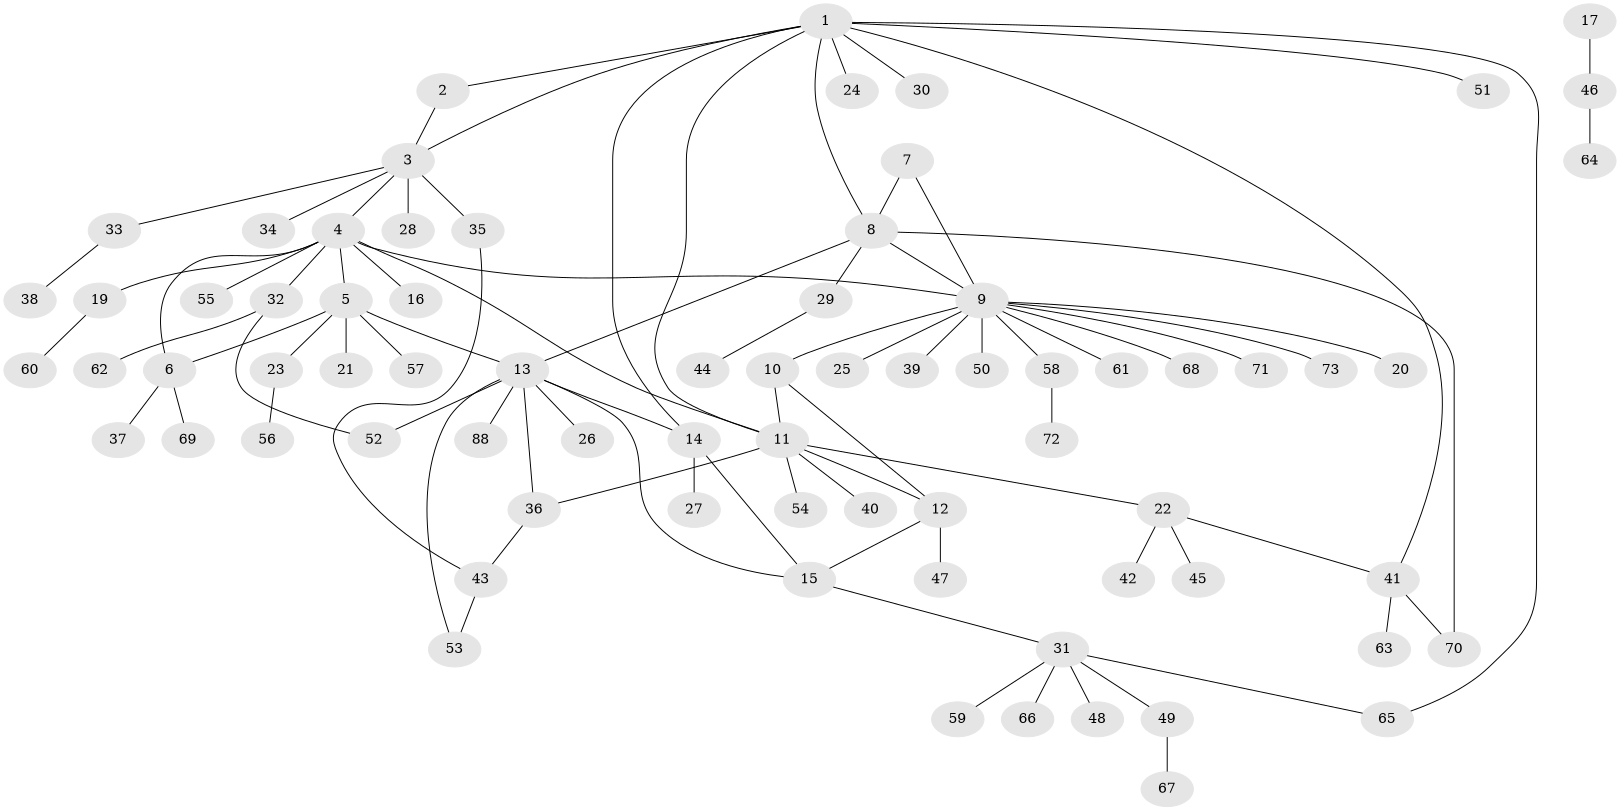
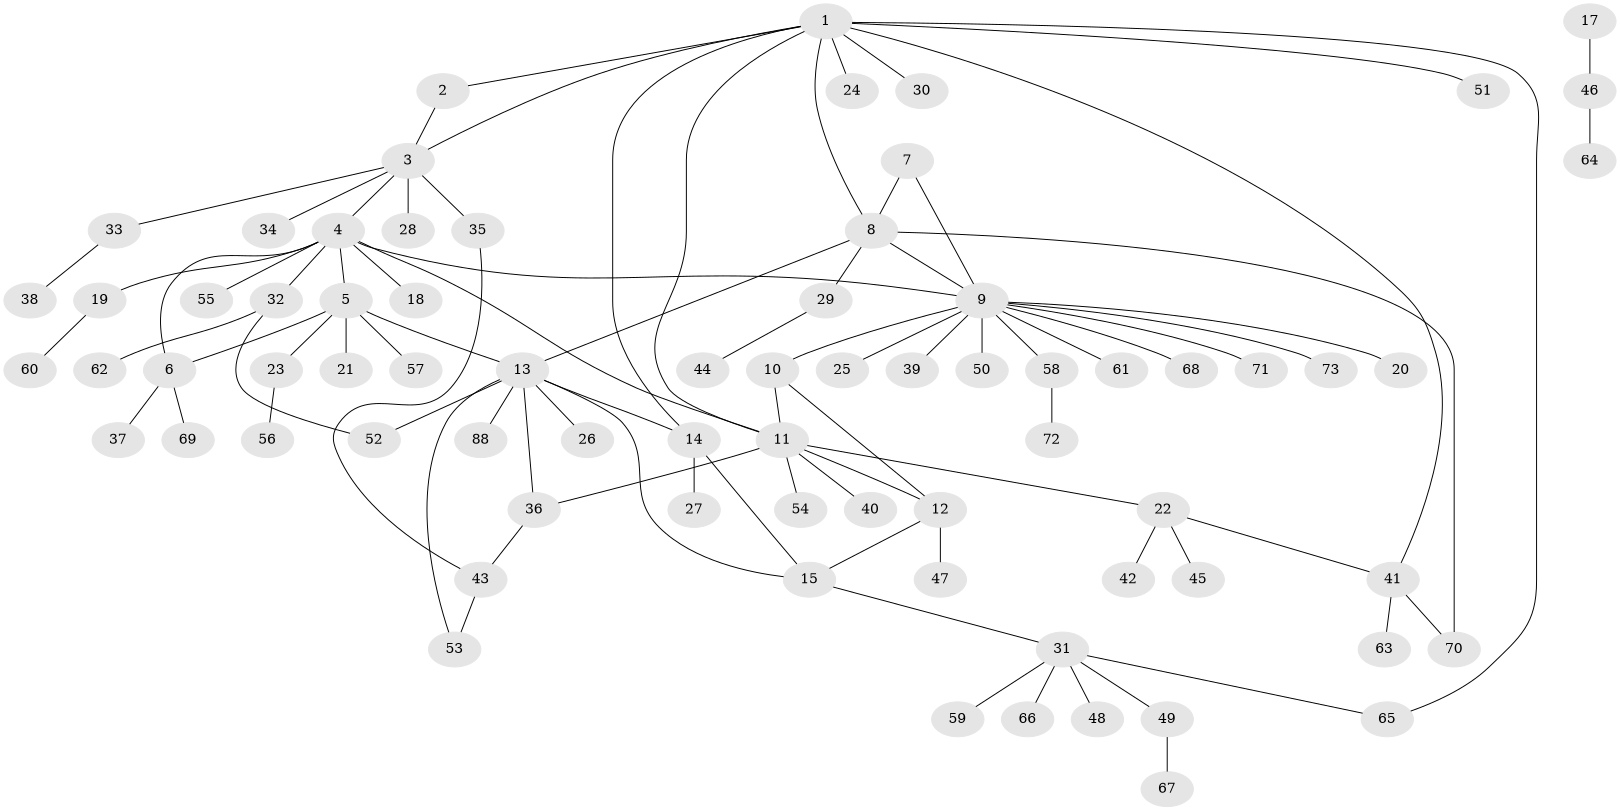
node "16": label "16" -> "18"
